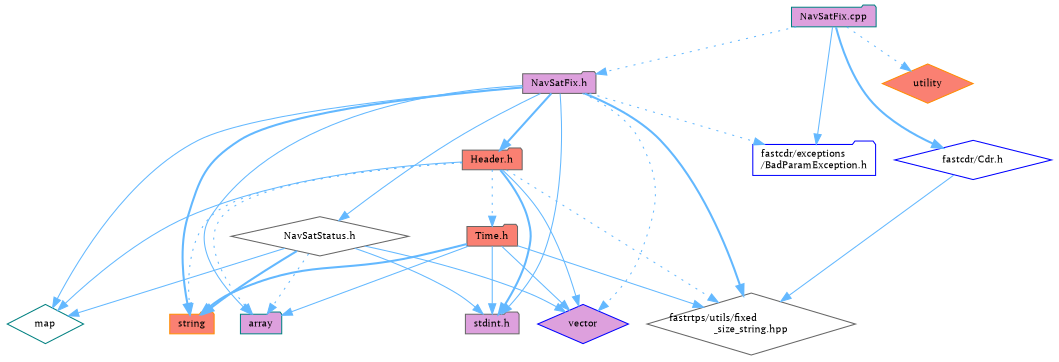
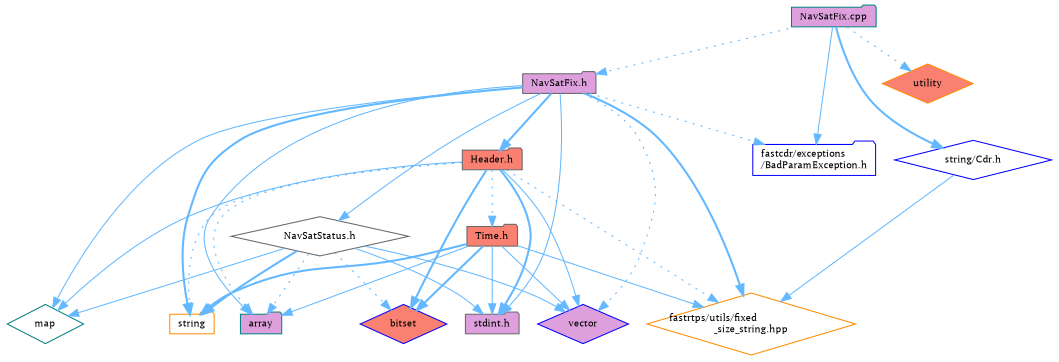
node "fastcdr/Cdr.h": label "fastcdr/Cdr.h" -> "string/Cdr.h"
node "string": fillcolor salmon -> white
node "bitset": added
node "fastrtps/utils/fixed _size_string.hpp": color gray40 -> darkorange
